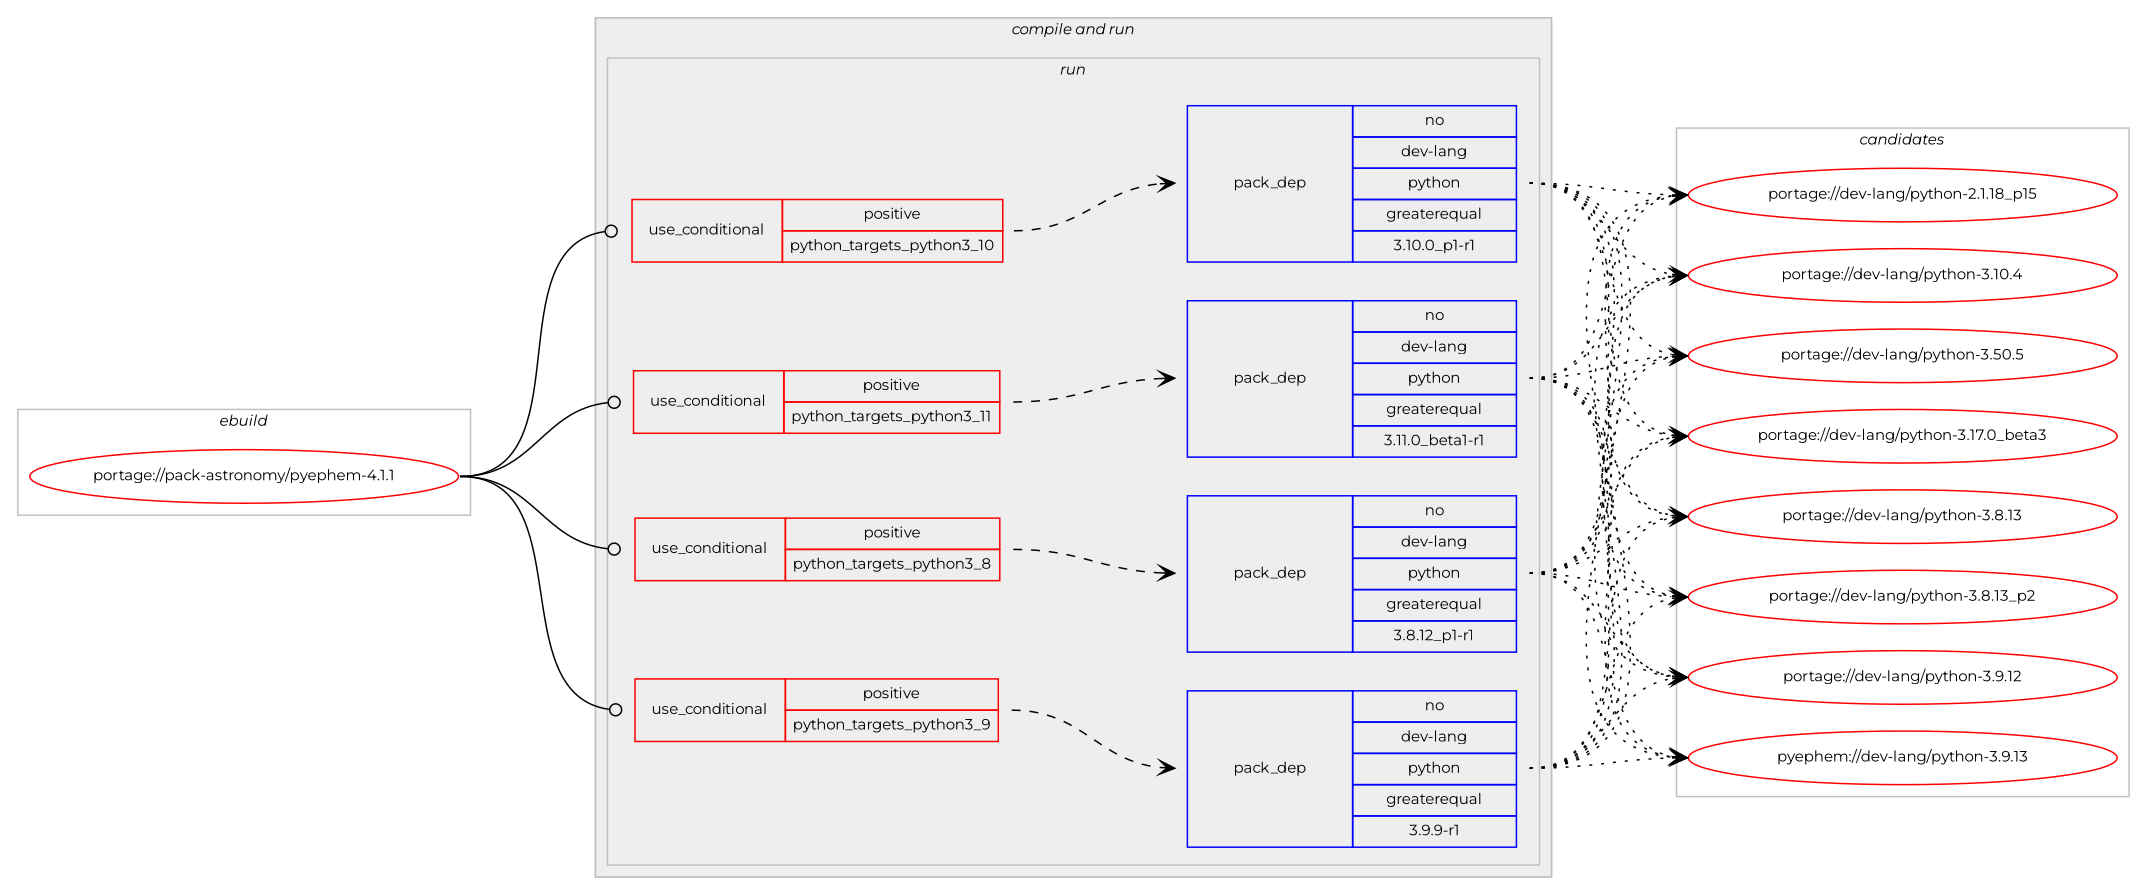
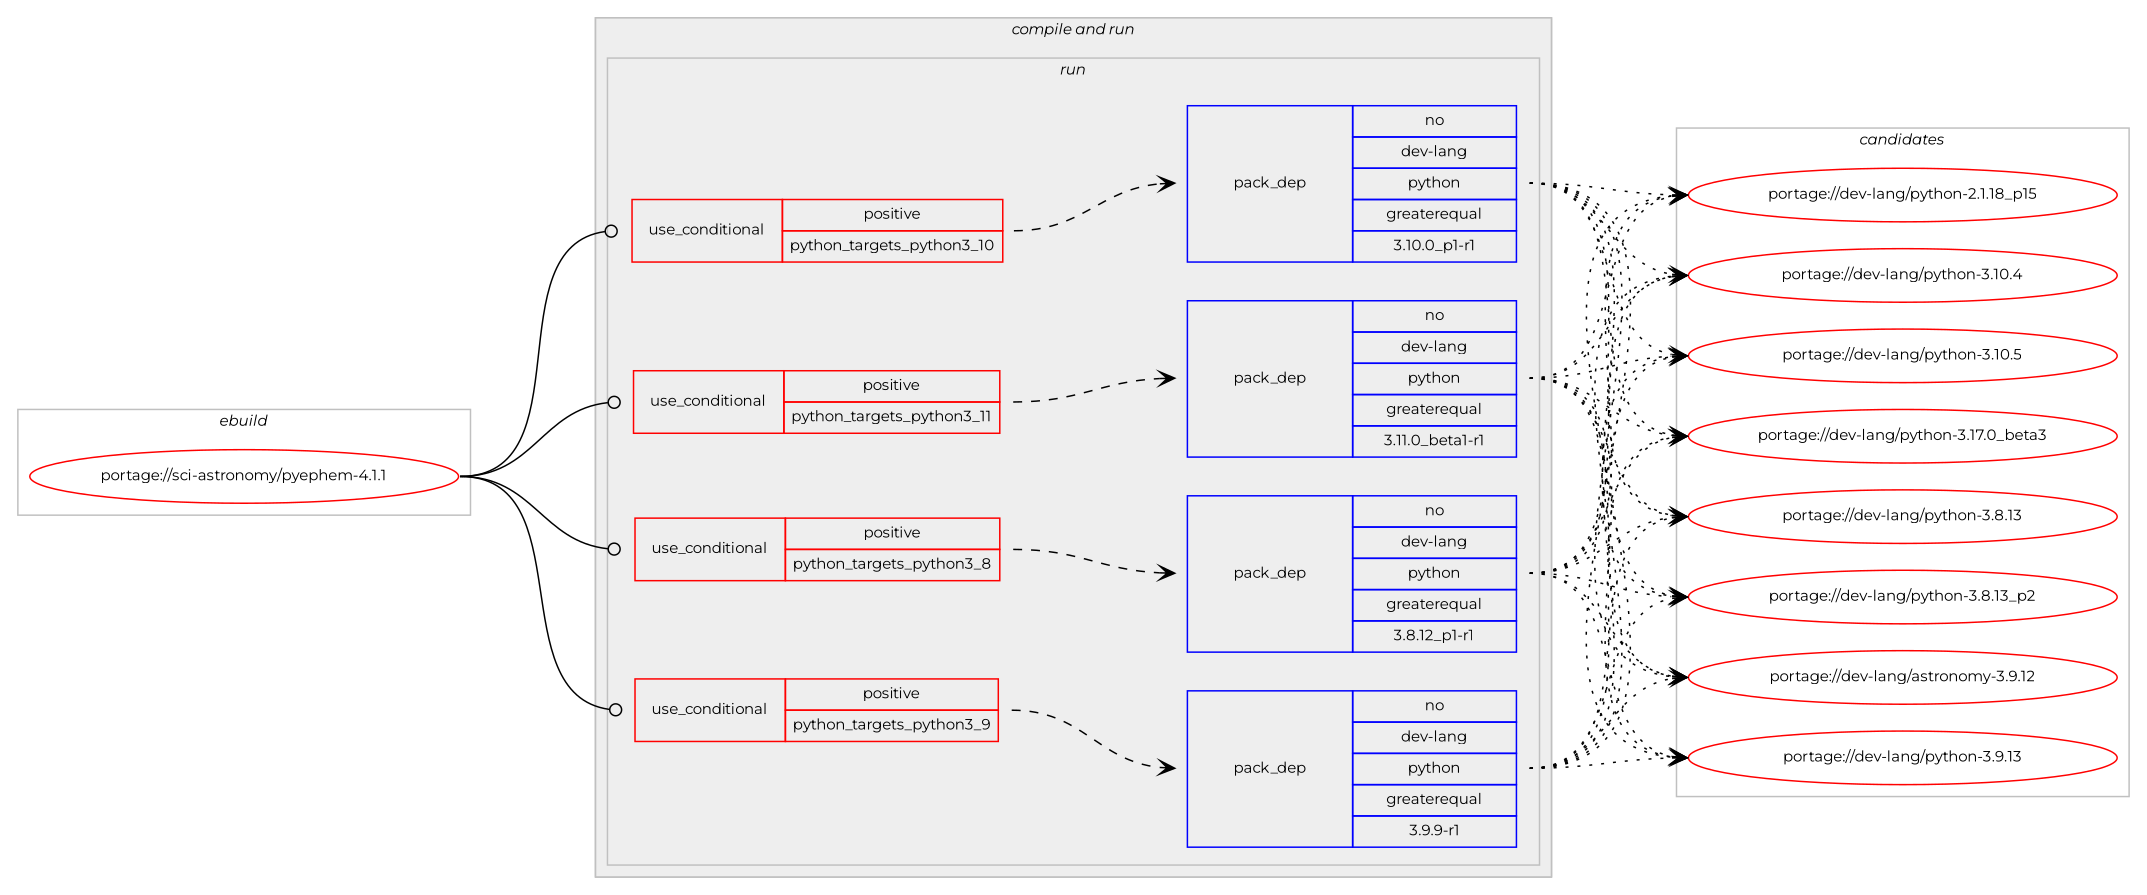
node "portage://dev-lang/python-3.50.5": label "portage://dev-lang/python-3.50.5" -> "portage://dev-lang/python-3.10.5"
node "portage://pack-astronomy/pyephem-4.1.1": label "portage://pack-astronomy/pyephem-4.1.1" -> "portage://sci-astronomy/pyephem-4.1.1"
node "portage://dev-lang/python-3.9.12": label "portage://dev-lang/python-3.9.12" -> "portage://dev-lang/astronomy-3.9.12"
node "pyephem://dev-lang/python-3.9.13": label "pyephem://dev-lang/python-3.9.13" -> "portage://dev-lang/python-3.9.13"
